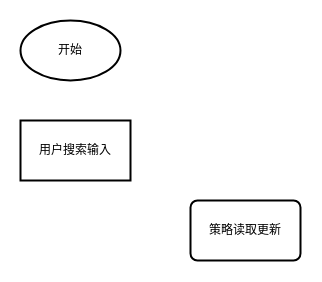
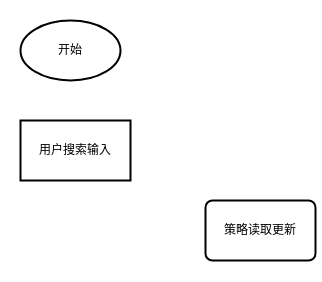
node "策略读取更新": moved (246, 231) -> (261, 231)
